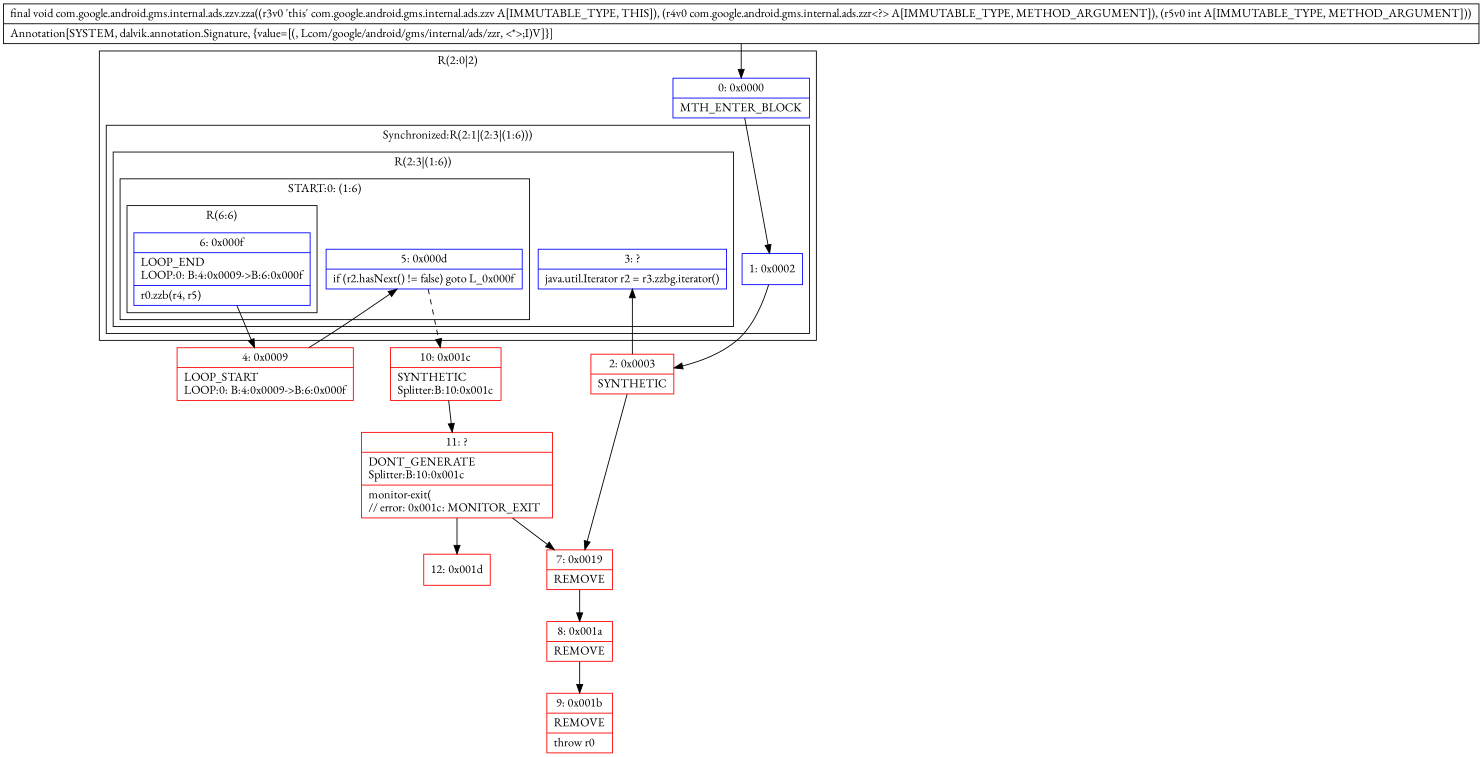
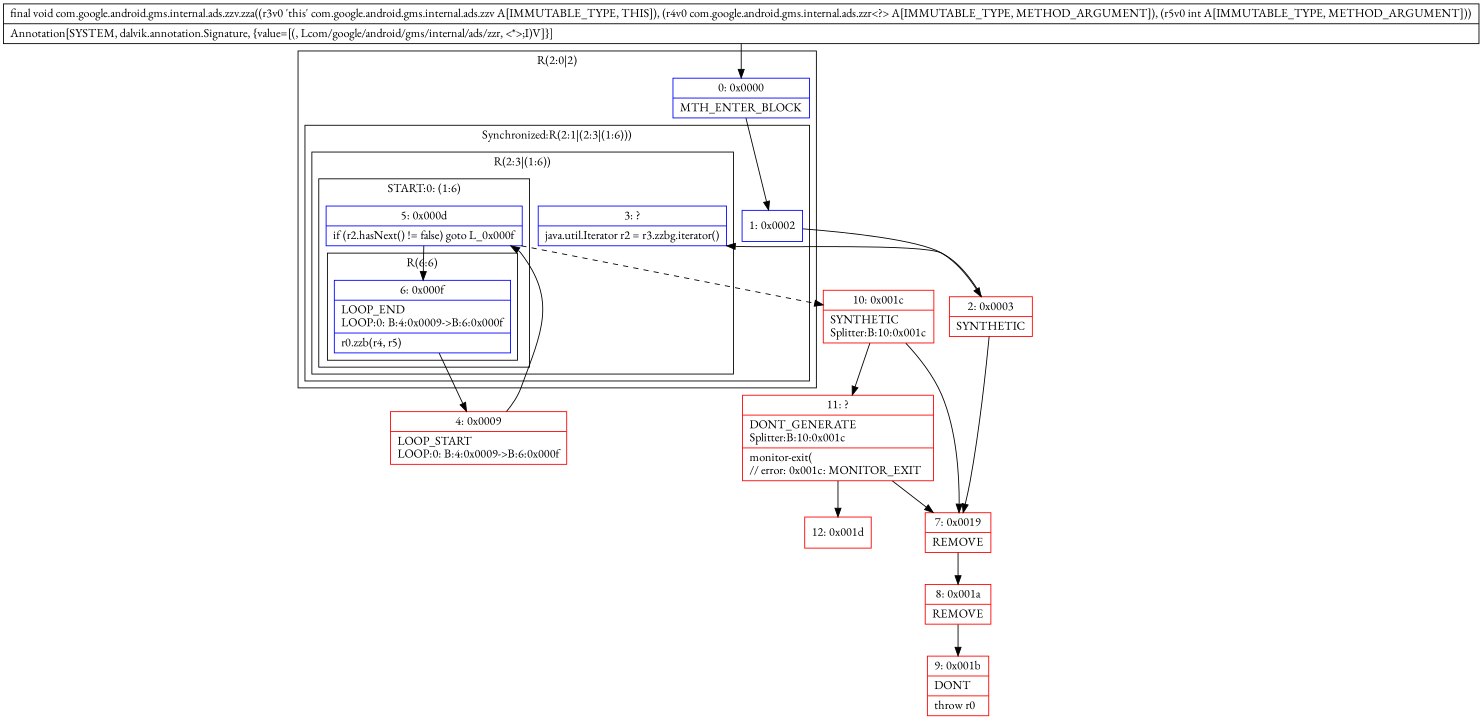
edge "5: 0x000d" -> "6: 0x000f": added
edge "10: 0x001c" -> "7: 0x0019": added
node "9: 0x001b": text "REMOVE" -> "DONT"
